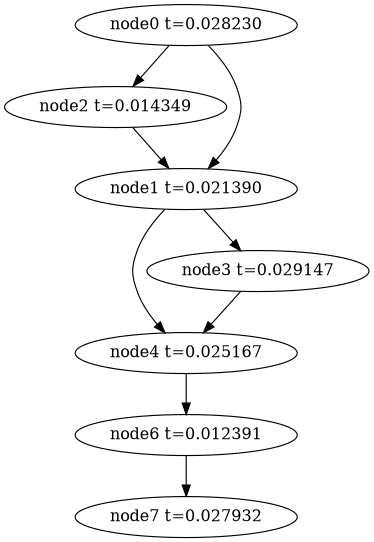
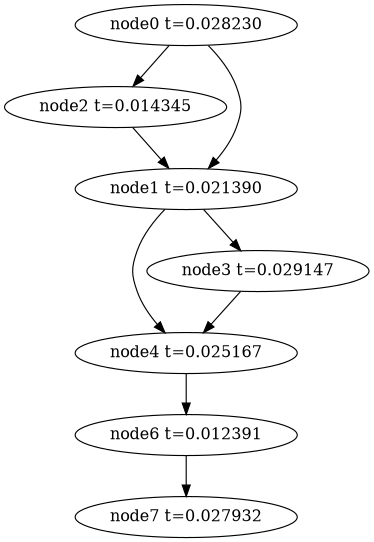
node "node2 t=0.014349": label "node2 t=0.014349" -> "node2 t=0.014345"
